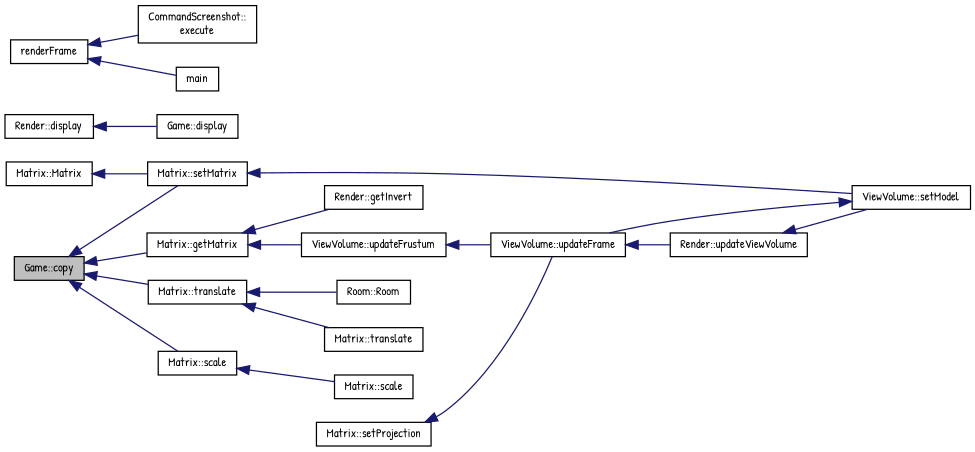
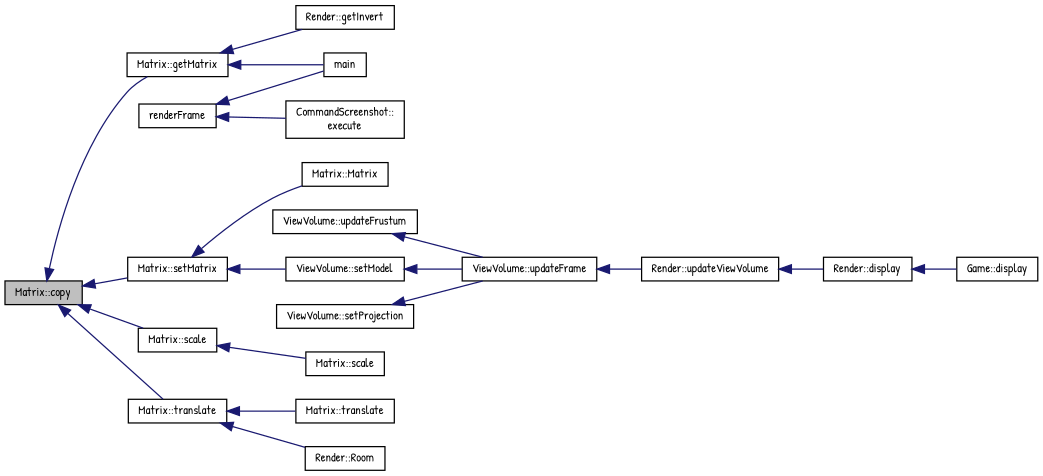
edge "Matrix::setMatrix" -> "Matrix::Matrix": reversed
edge "ViewVolume::setModel" -> "Render::updateViewVolume": now "Render::display" -> "Render::updateViewVolume"
edge "ViewVolume::updateFrustum" -> "Matrix::getMatrix": now "main" -> "Matrix::getMatrix"
node "Game::copy": label "Game::copy" -> "Matrix::copy"
node "Room::Room": label "Room::Room" -> "Render::Room"
node "Matrix::setProjection": label "Matrix::setProjection" -> "ViewVolume::setProjection"
